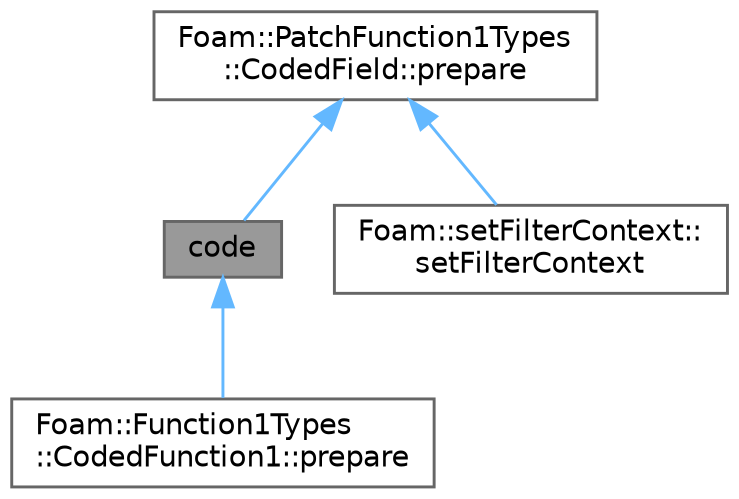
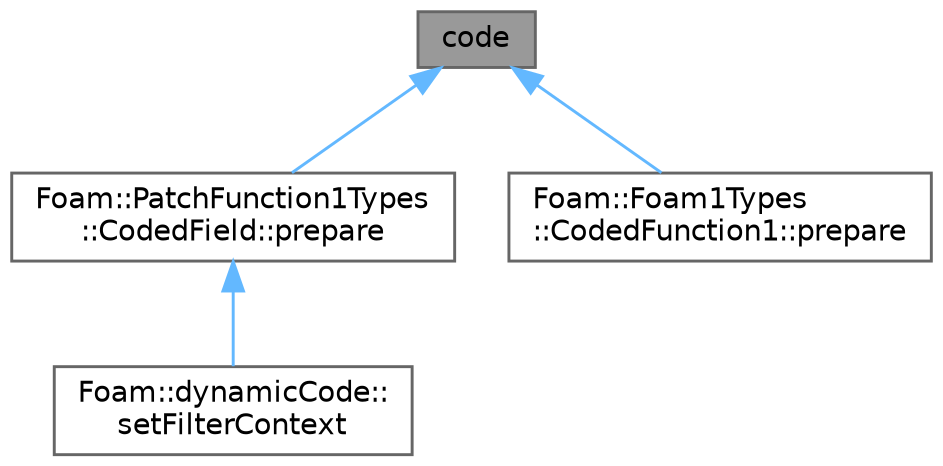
edge "code" -> "Foam::PatchFunction1Types ::CodedField::prepare": reversed
node "Foam::setFilterContext:: setFilterContext": label "Foam::setFilterContext:: setFilterContext" -> "Foam::dynamicCode:: setFilterContext"
node "Foam::Function1Types ::CodedFunction1::prepare": label "Foam::Function1Types ::CodedFunction1::prepare" -> "Foam::Foam1Types ::CodedFunction1::prepare"
